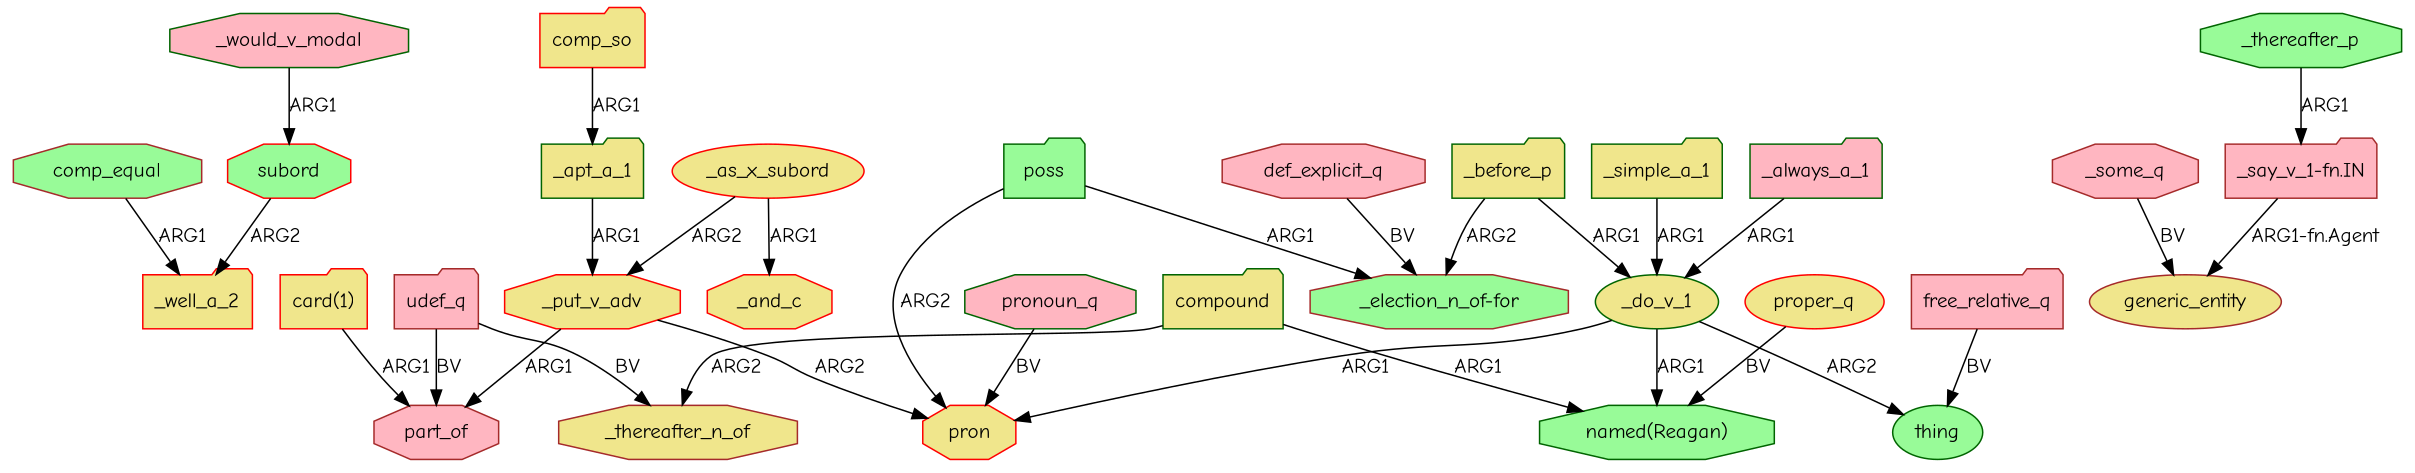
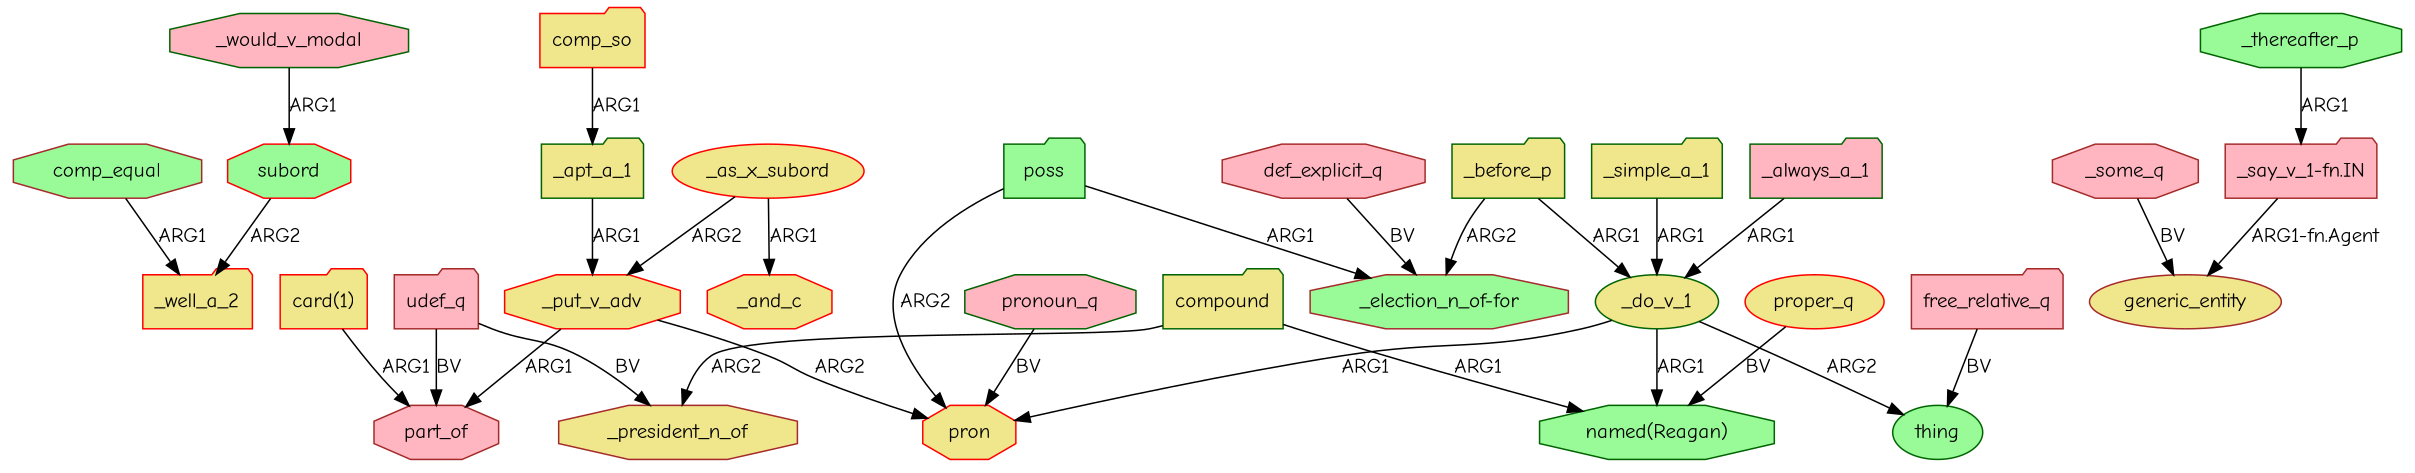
node "_thereafter_n_of": label "_thereafter_n_of" -> "_president_n_of"
